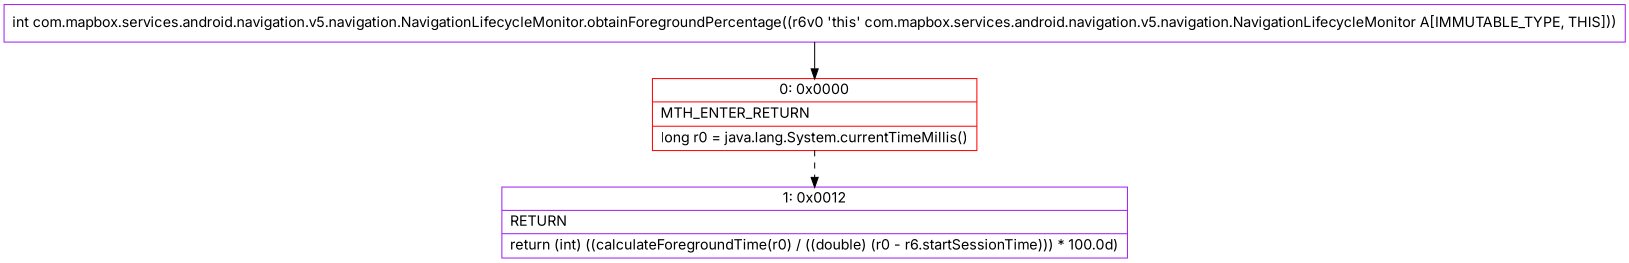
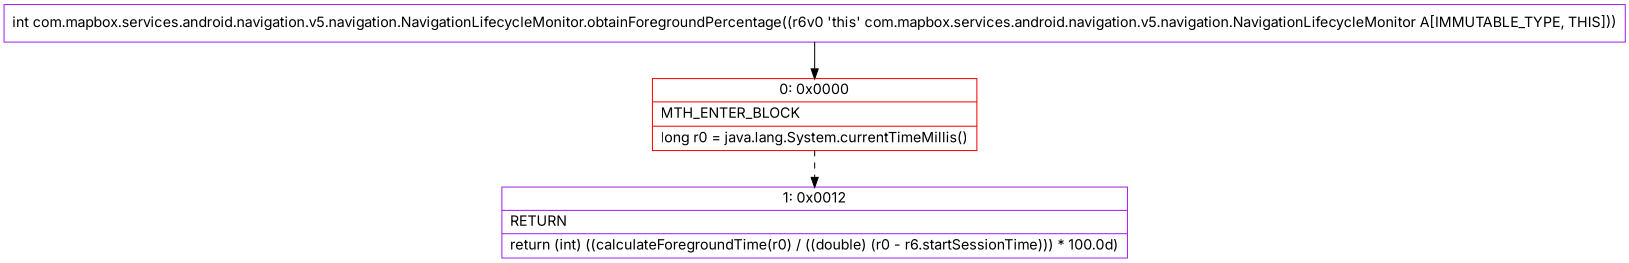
node "0: 0x0000": text "MTH_ENTER_RETURN" -> "MTH_ENTER_BLOCK"
